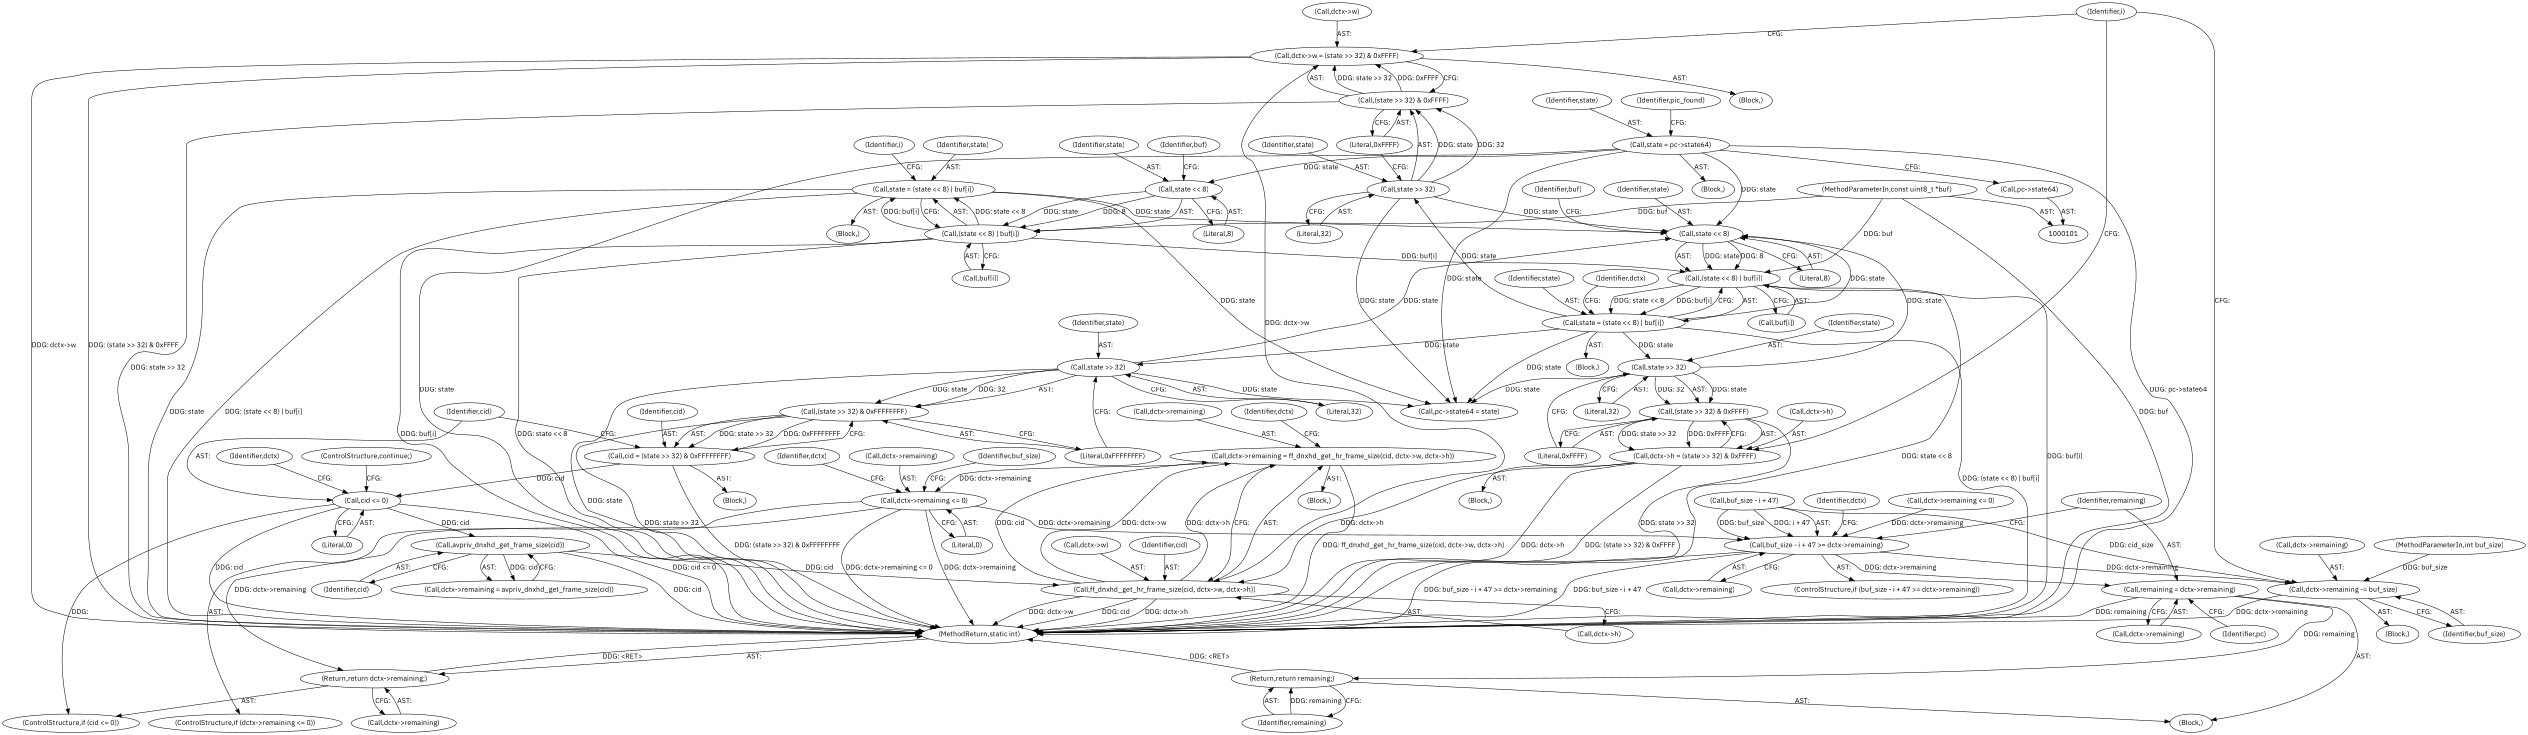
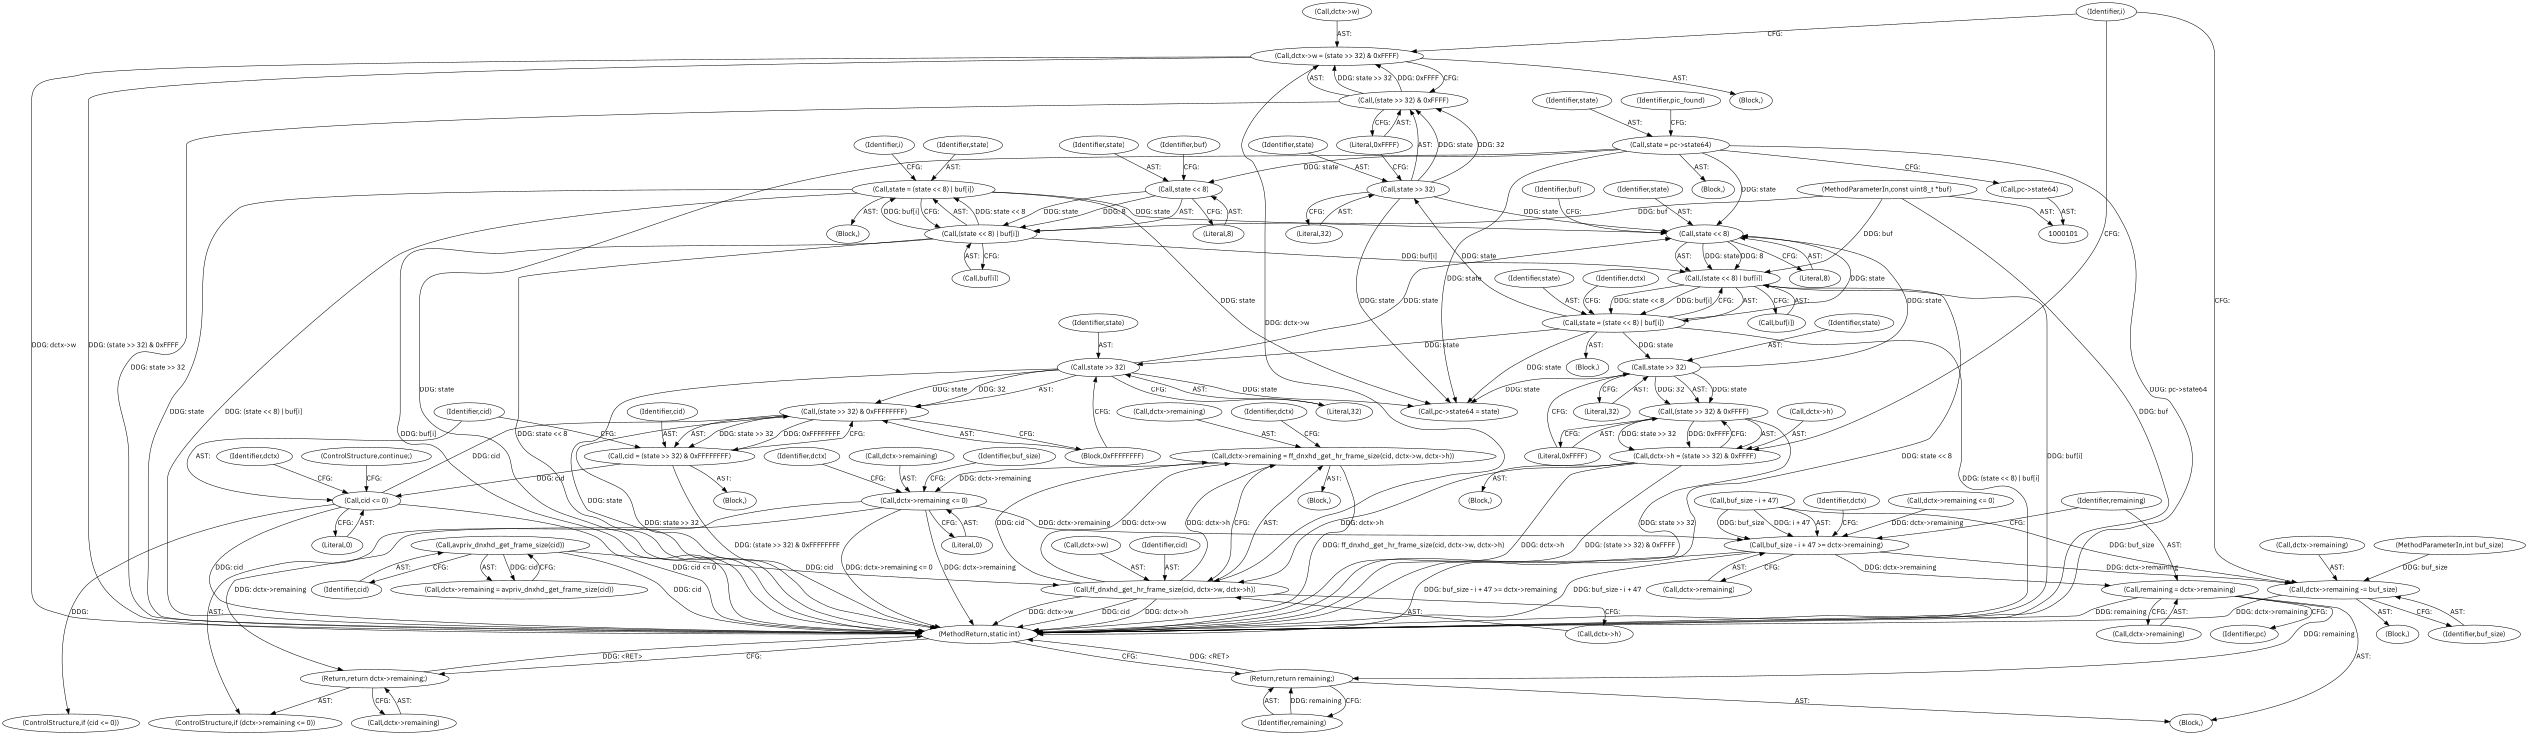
node "(Literal,0xFFFFFFFF)": label "(Literal,0xFFFFFFFF)" -> "(Block,0xFFFFFFFF)"
edge "(Call,cid <= 0)" -> "(Call,avpriv_dnxhd_get_frame_size(cid))": now "(Call,cid <= 0)" -> "(Call,(state >> 32) & 0xFFFFFFFF)"
edge "(Call,buf_size - i + 47)" -> "(Call,dctx->remaining -= buf_size)": label "DDG: cid_size" -> "DDG: buf_size"
node "(ControlStructure,if (buf_size - i + 47 >= dctx->remaining))": removed
edge "(Identifier,pc)" -> "(Call,remaining = dctx->remaining)": reversed
edge "(MethodReturn,static int)" -> "(Return,return dctx->remaining;)": label "AST: " -> "CFG: "
edge "(MethodReturn,static int)" -> "(Return,return remaining;)": added, label "CFG:"
edge "(Return,return dctx->remaining;)" -> "(ControlStructure,if (cid <= 0))": now "(Return,return dctx->remaining;)" -> "(ControlStructure,if (dctx->remaining <= 0))"
